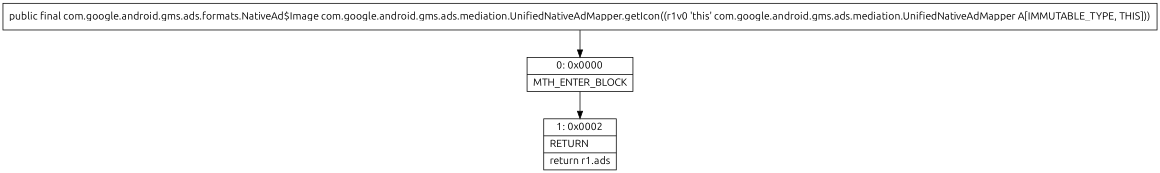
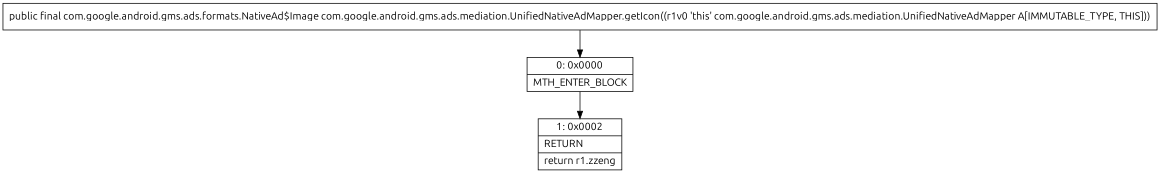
node "1: 0x0002": text "return r1.ads" -> "return r1.zzeng"
